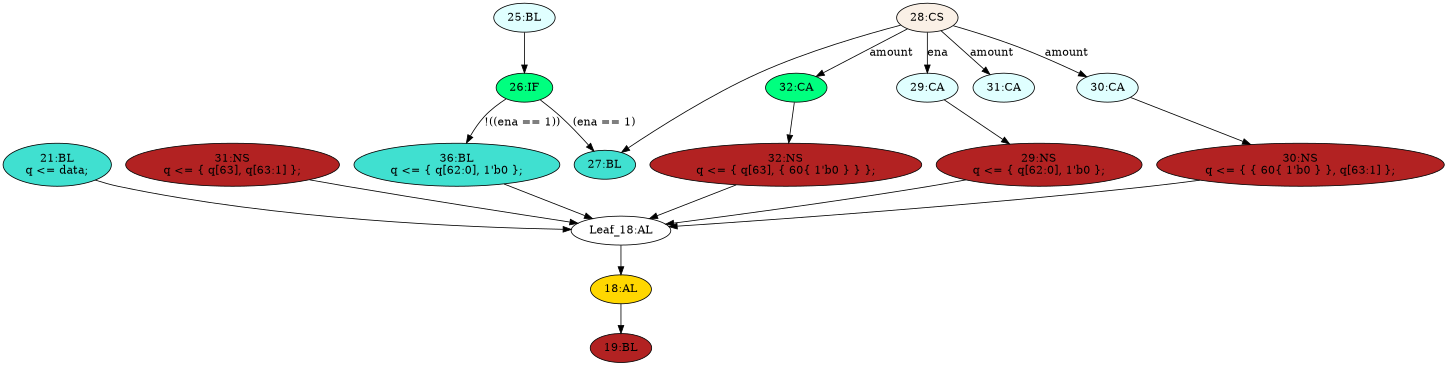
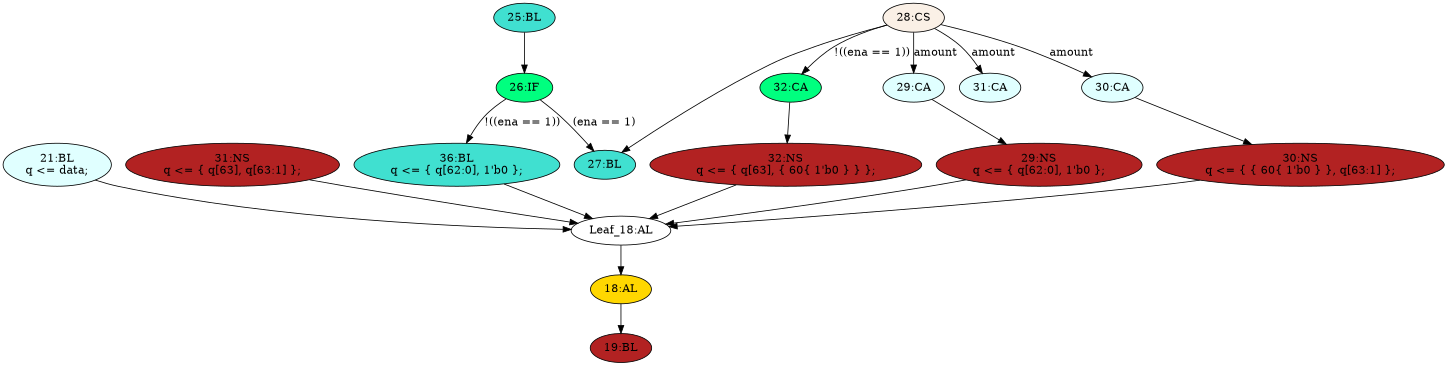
node "25:BL": fillcolor lightcyan -> turquoise
edge "28:CS" -> "32:CA": label "amount" -> "!((ena == 1))"
edge "28:CS" -> "29:CA": label "ena" -> "amount"
node "21:BL q <= data;": fillcolor turquoise -> lightcyan
